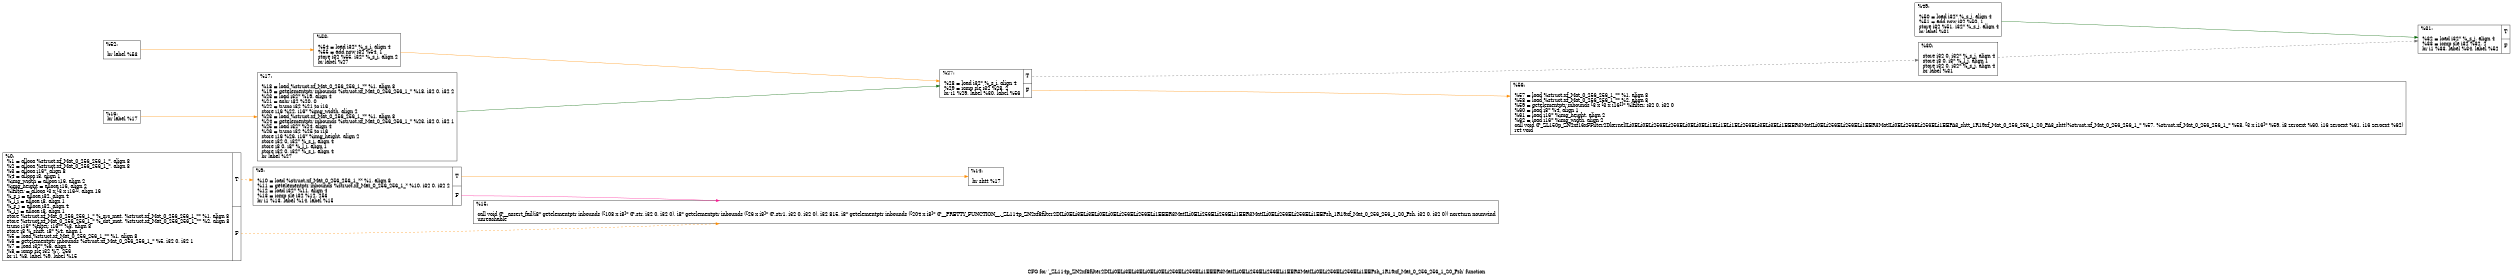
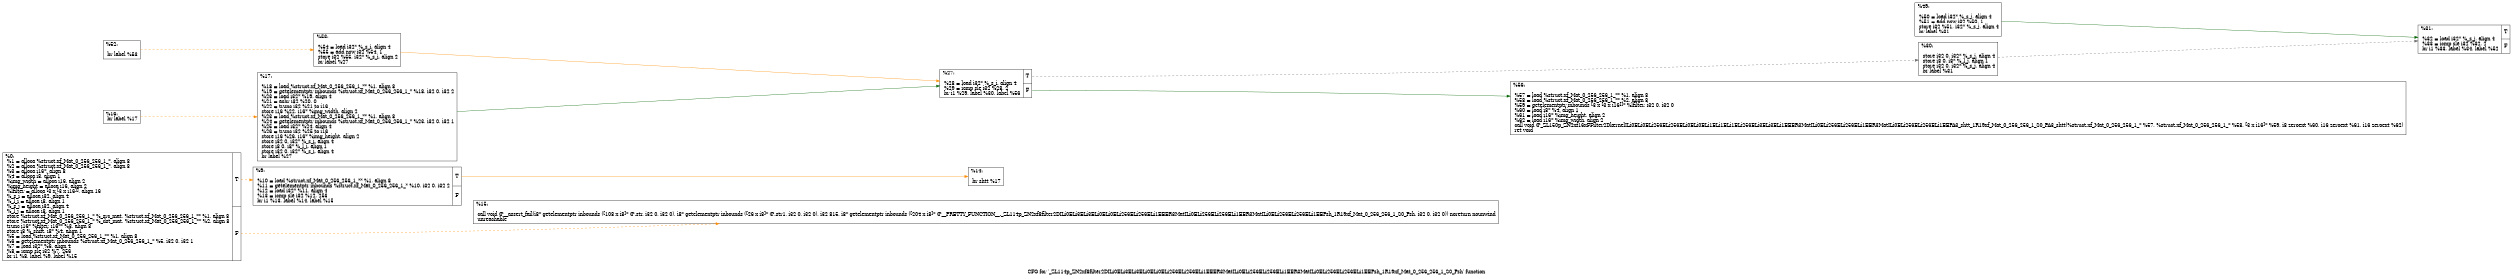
edge "%52:" -> "%53:": style solid -> dashed
edge "%27:" -> "%56:": color darkorange -> darkgreen
edge "%16:" -> "%17:": style solid -> dashed
edge "%9:" -> "%15:": removed
